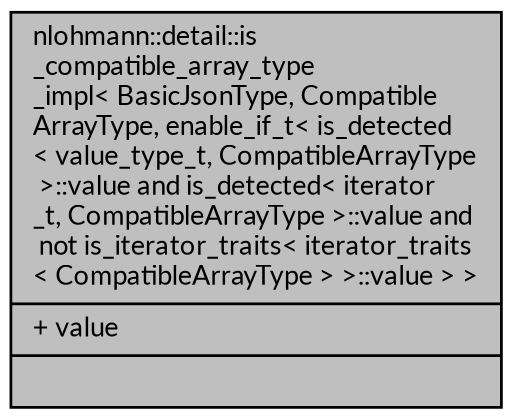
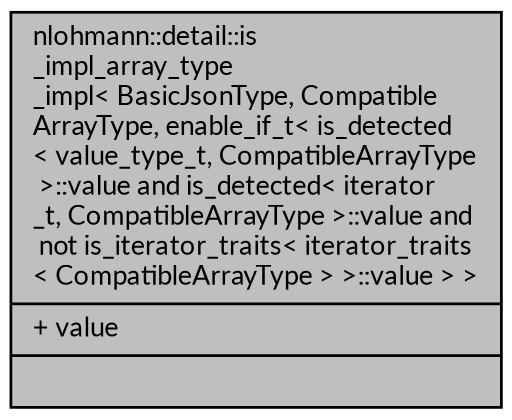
node "nlohmann::detail::is": text "_compatible_array_type" -> "_impl_array_type"
